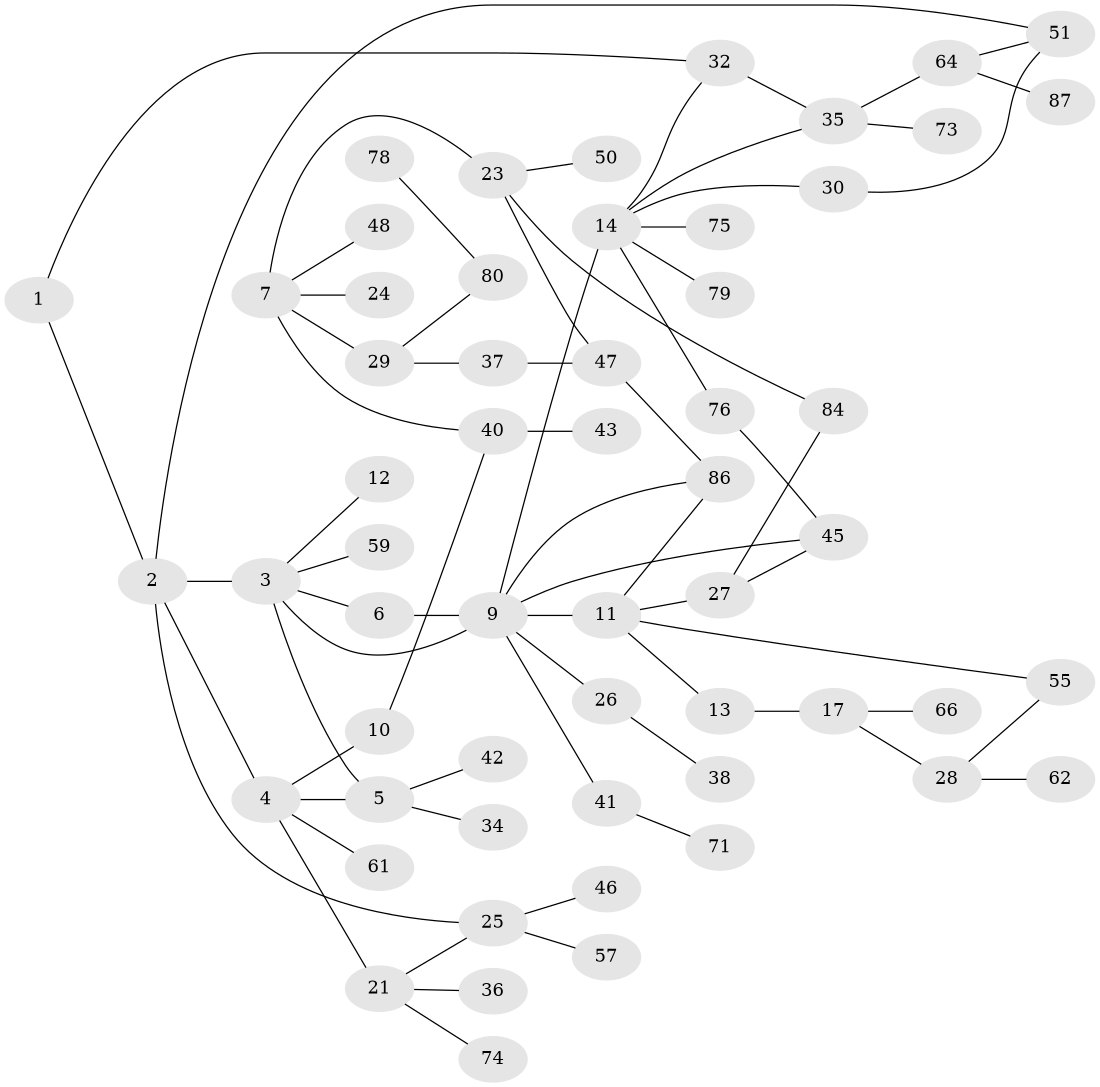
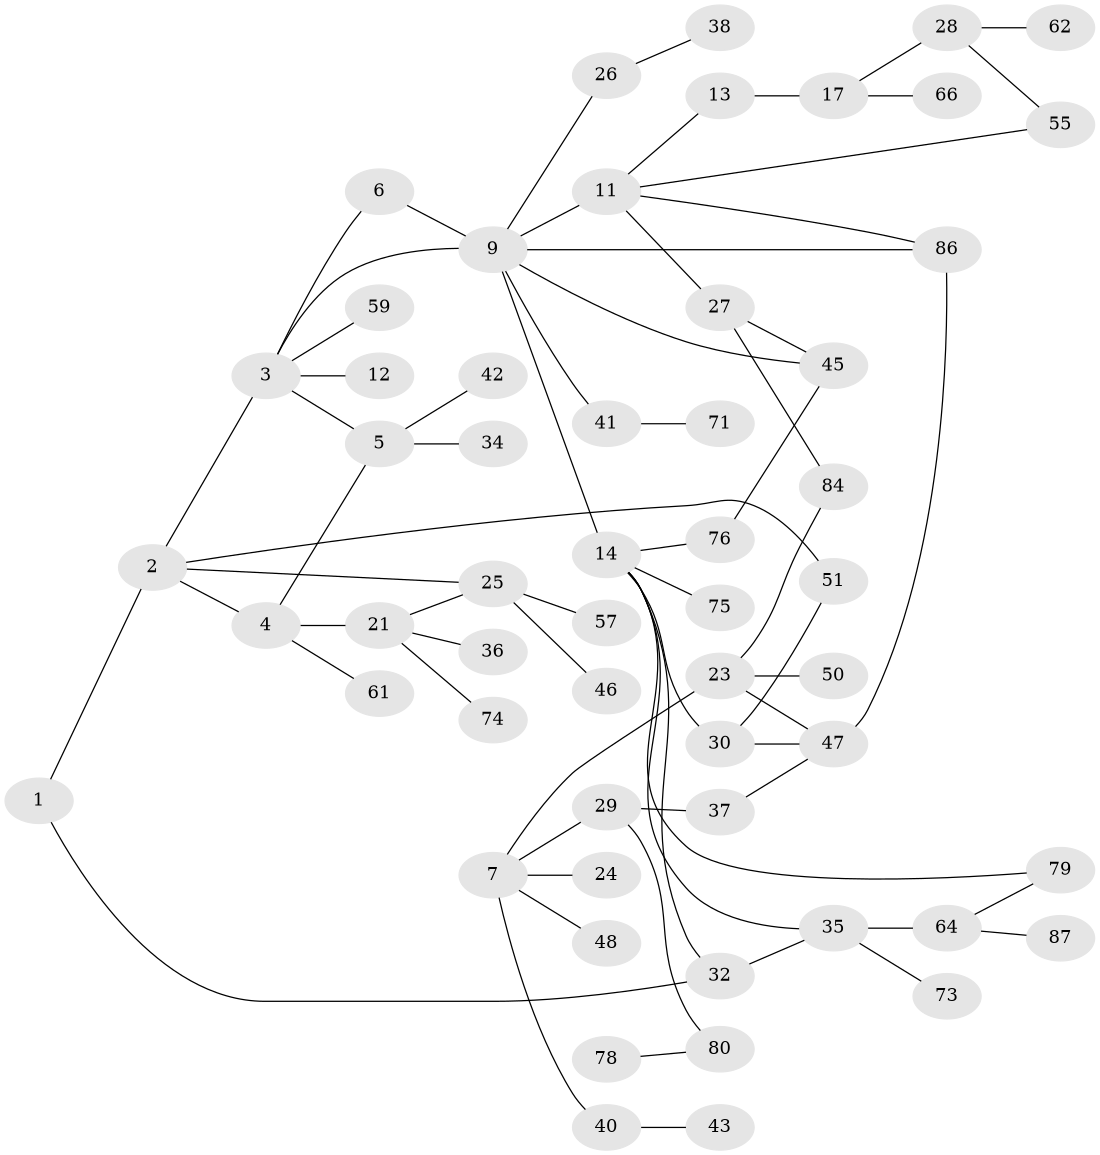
edge "51" -- "64": now "79" -- "64"
node "10": removed
edge "30" -- "47": added
